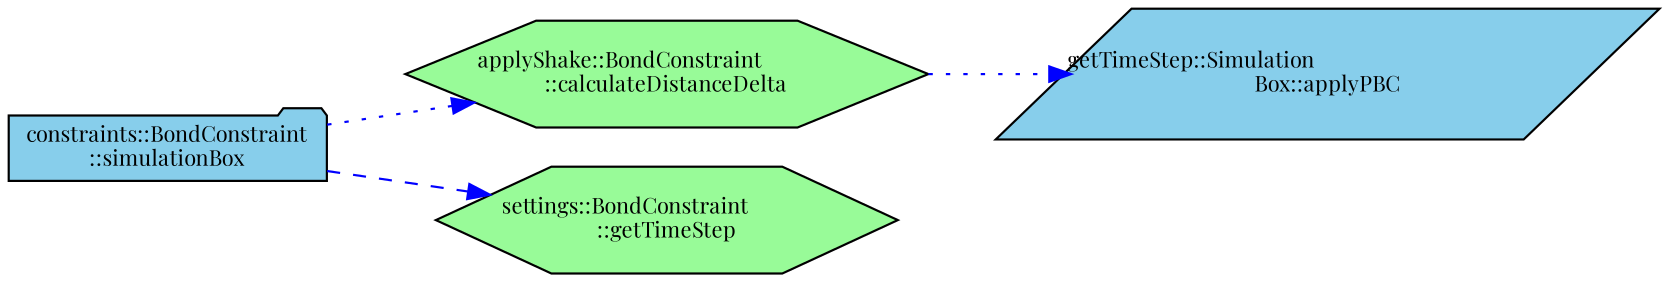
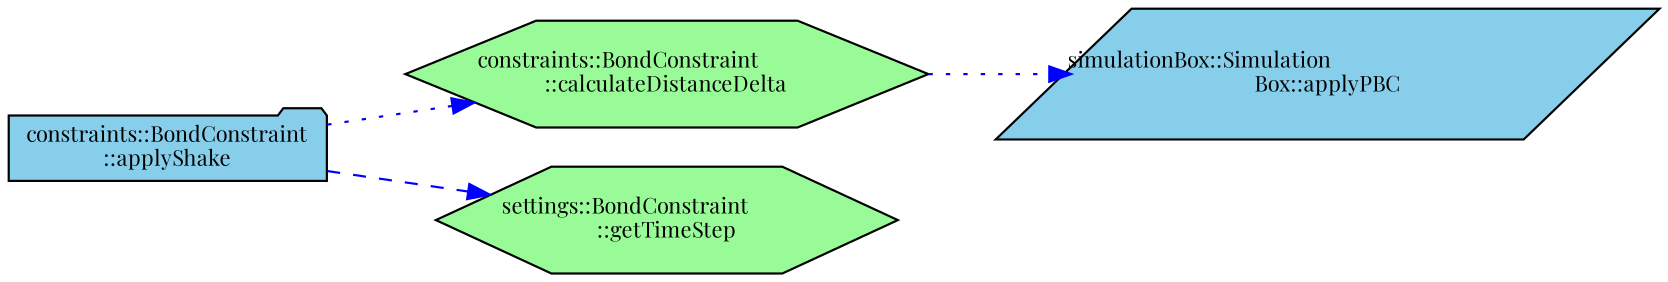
node "applyShake::BondConstraint ::calculateDistanceDelta": label "applyShake::BondConstraint ::calculateDistanceDelta" -> "constraints::BondConstraint ::calculateDistanceDelta"
node "getTimeStep::Simulation Box::applyPBC": label "getTimeStep::Simulation Box::applyPBC" -> "simulationBox::Simulation Box::applyPBC"
node "constraints::BondConstraint ::simulationBox": label "constraints::BondConstraint ::simulationBox" -> "constraints::BondConstraint ::applyShake"
